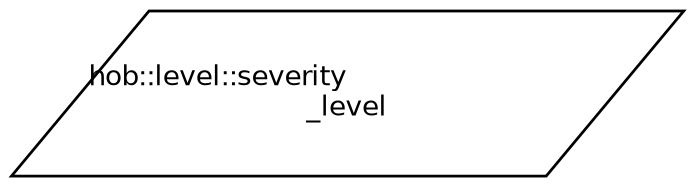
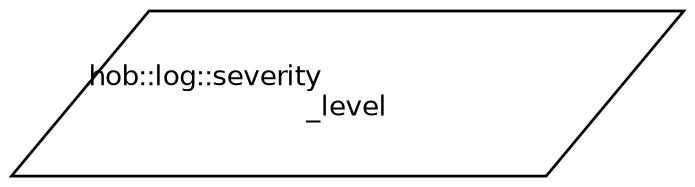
node "hob::level::severity _level": label "hob::level::severity _level" -> "hob::log::severity _level"
